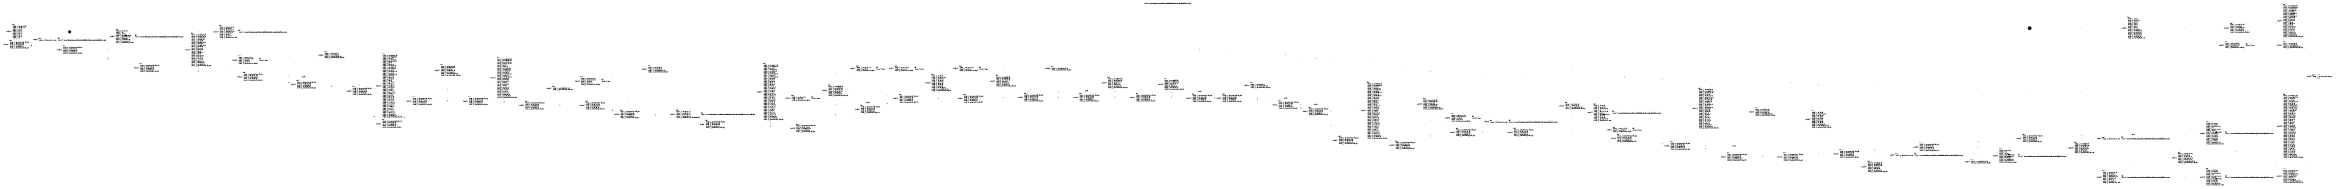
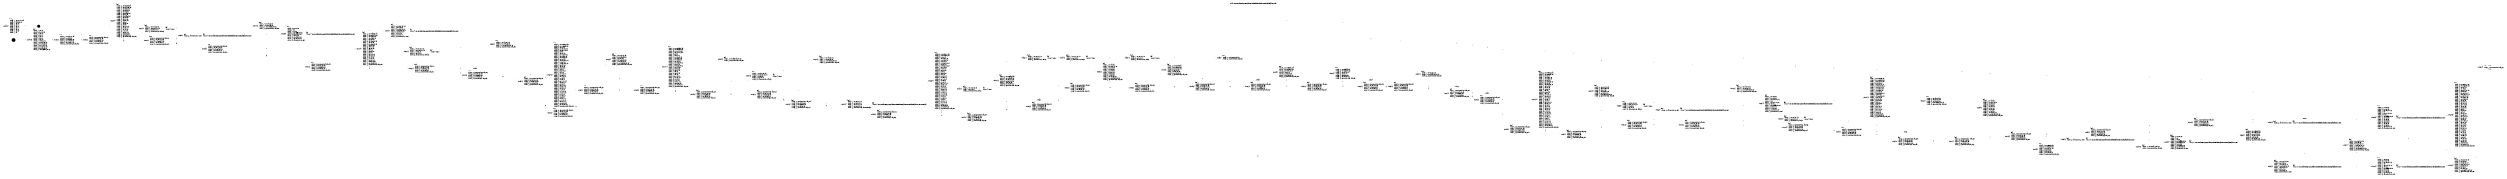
node "0x401df2 [28]": added
